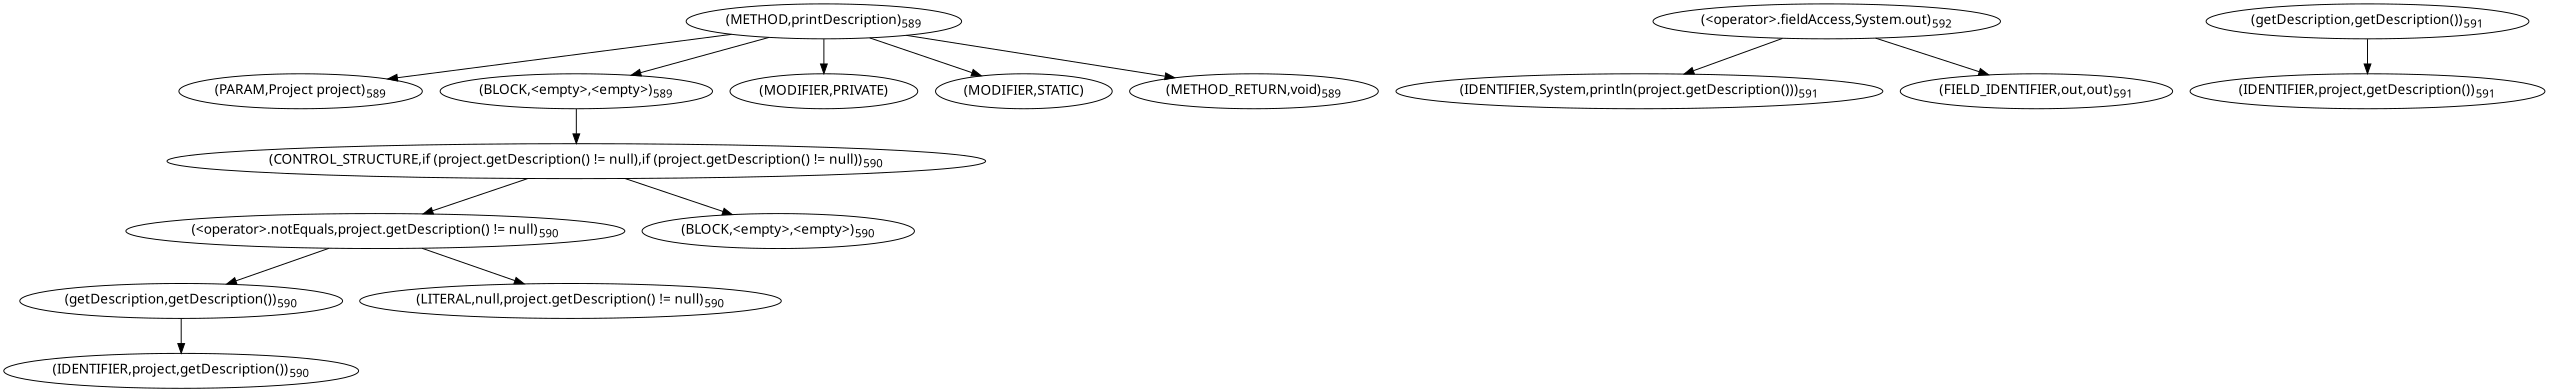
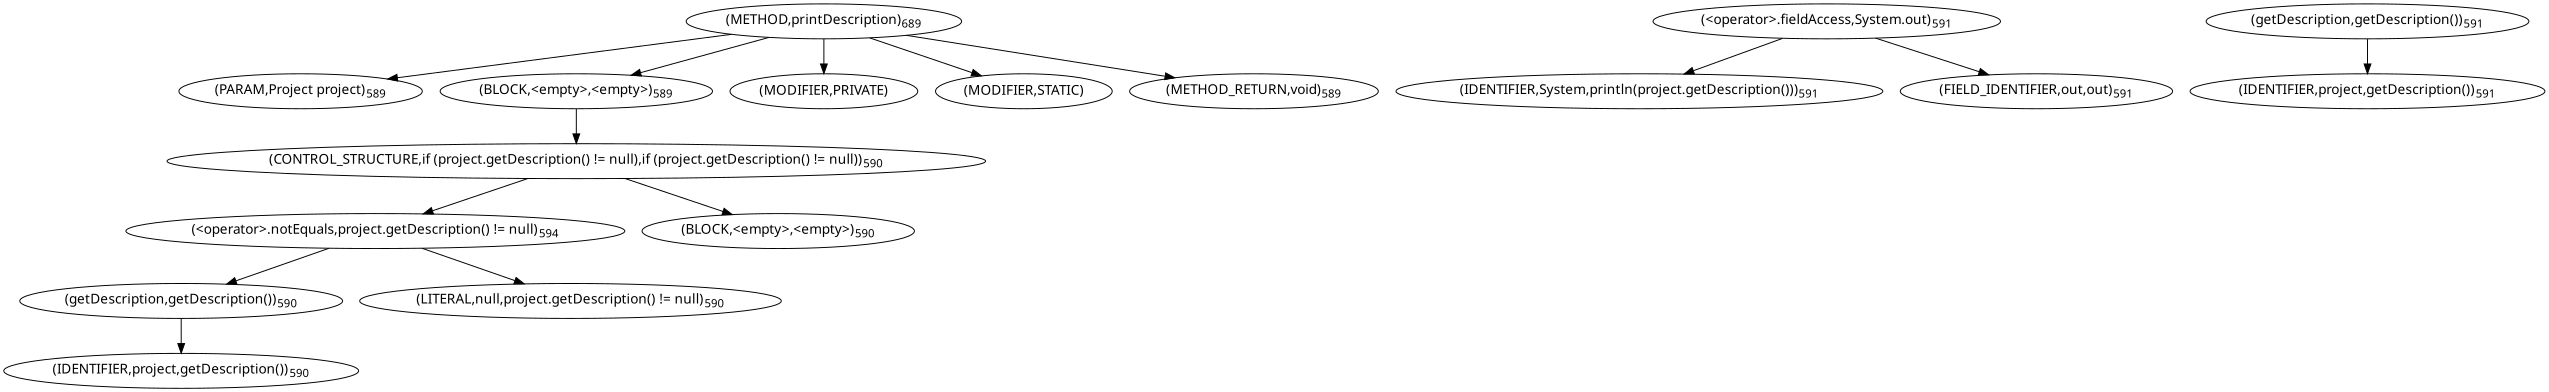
node "(METHOD,printDescription)": text "589" -> "689"
node "(<operator>.fieldAccess,System.out)": text "592" -> "591"
node "(<operator>.notEquals,project.getDescription() != null)": text "590" -> "594"
